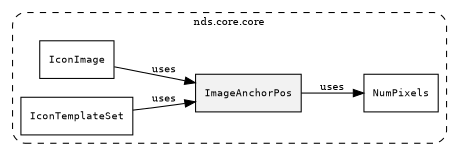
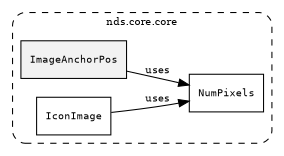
edge "IconImage" -> "ImageAnchorPos": now "IconImage" -> "NumPixels"
node "IconTemplateSet": removed
